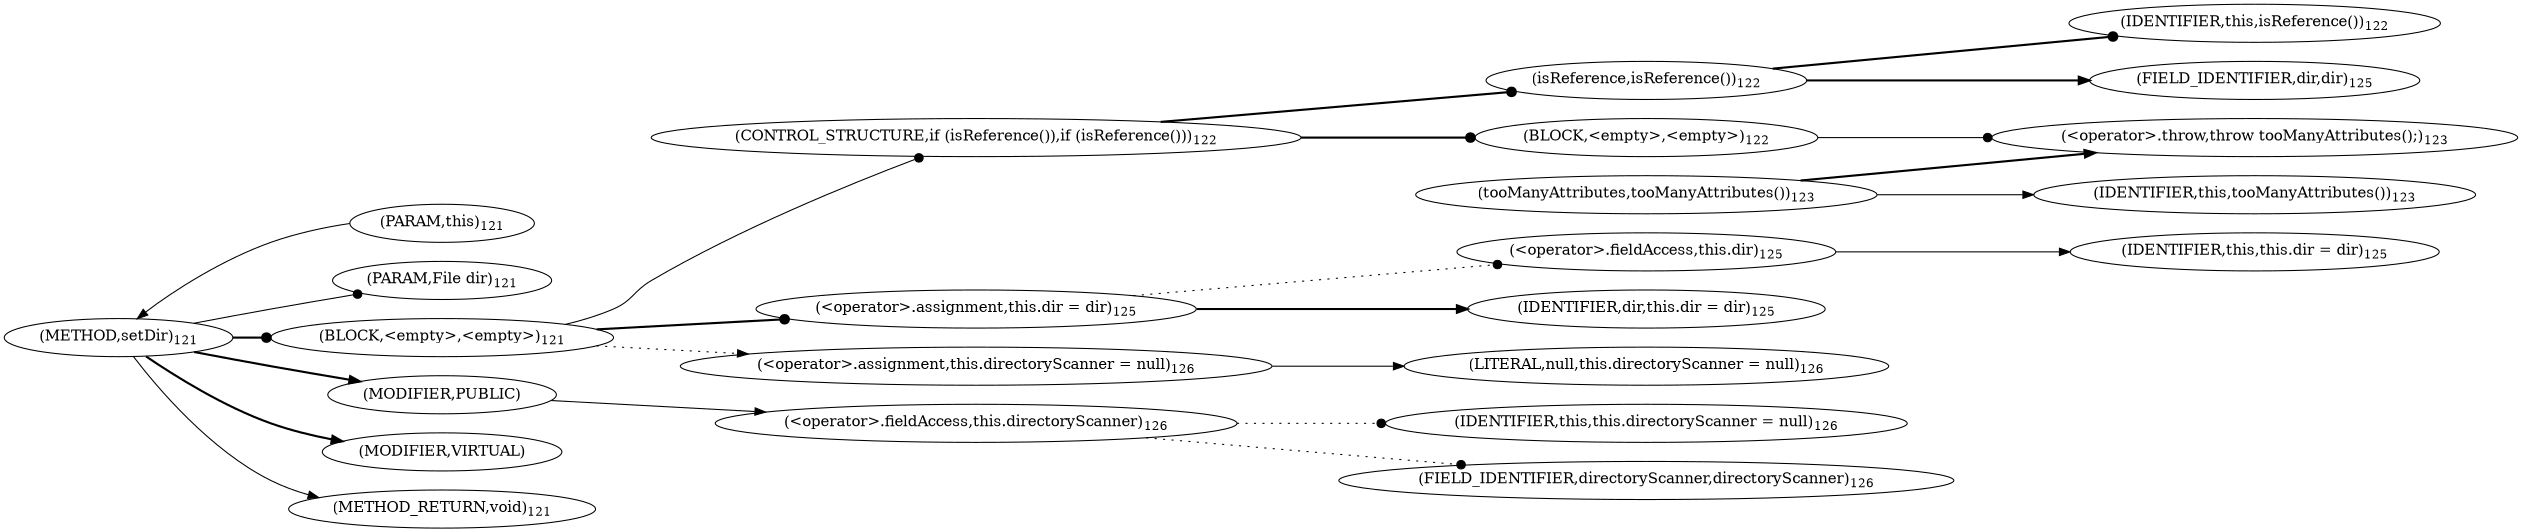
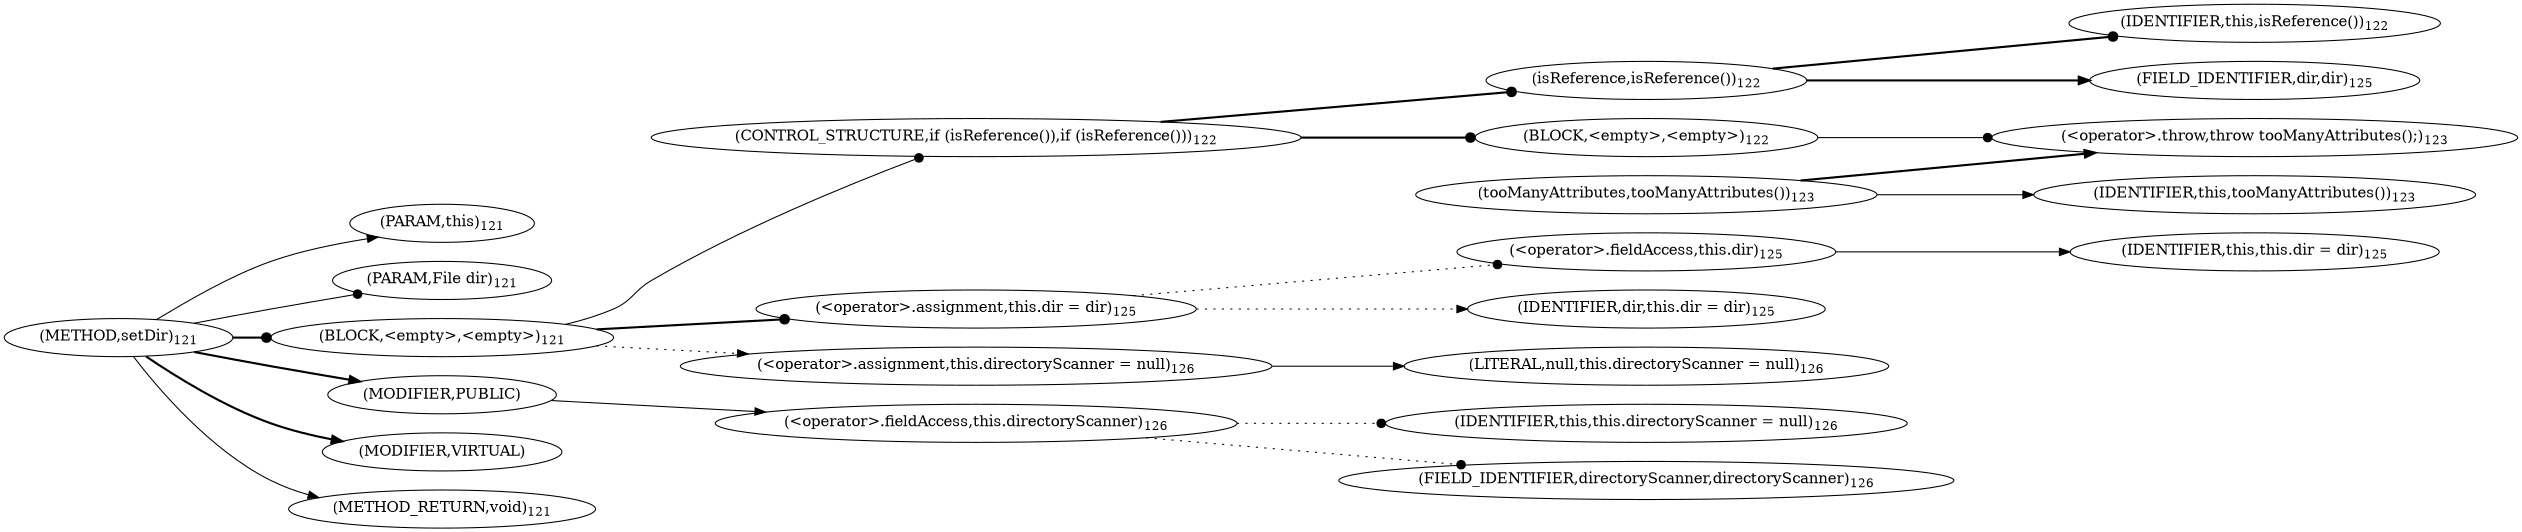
edge "(PARAM,this)" -> "(METHOD,setDir)": reversed
edge "(<operator>.assignment,this.dir = dir)" -> "(IDENTIFIER,dir,this.dir = dir)": style bold -> dotted
